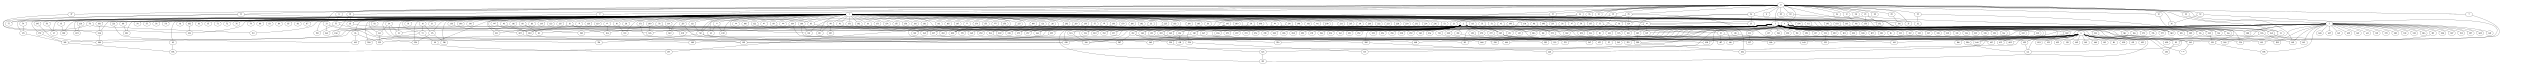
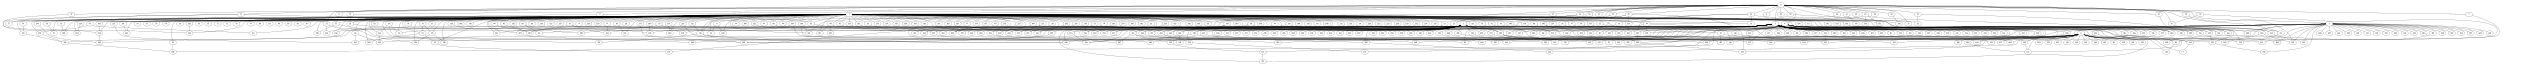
edge "3" -- "337": added
